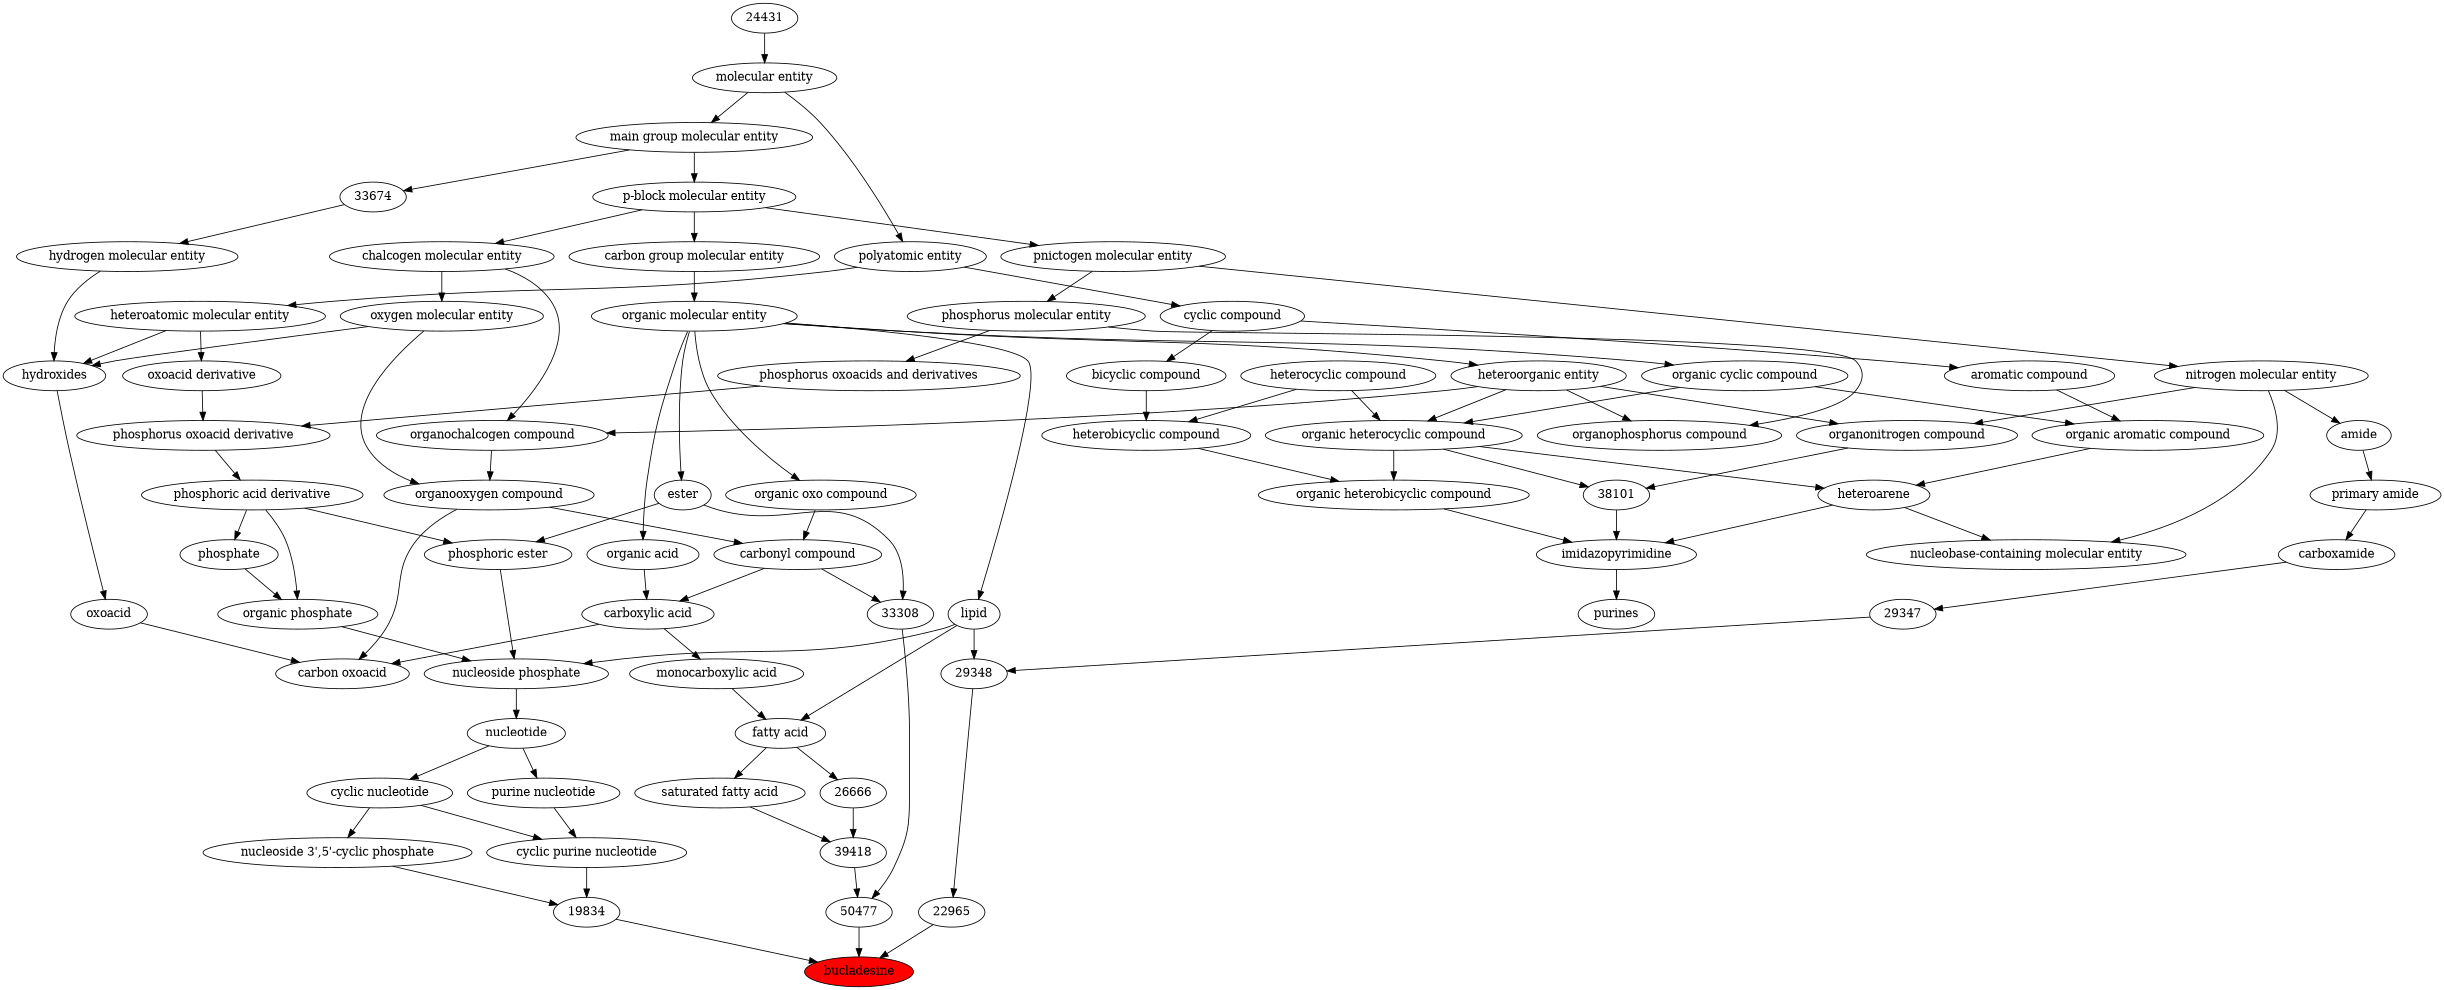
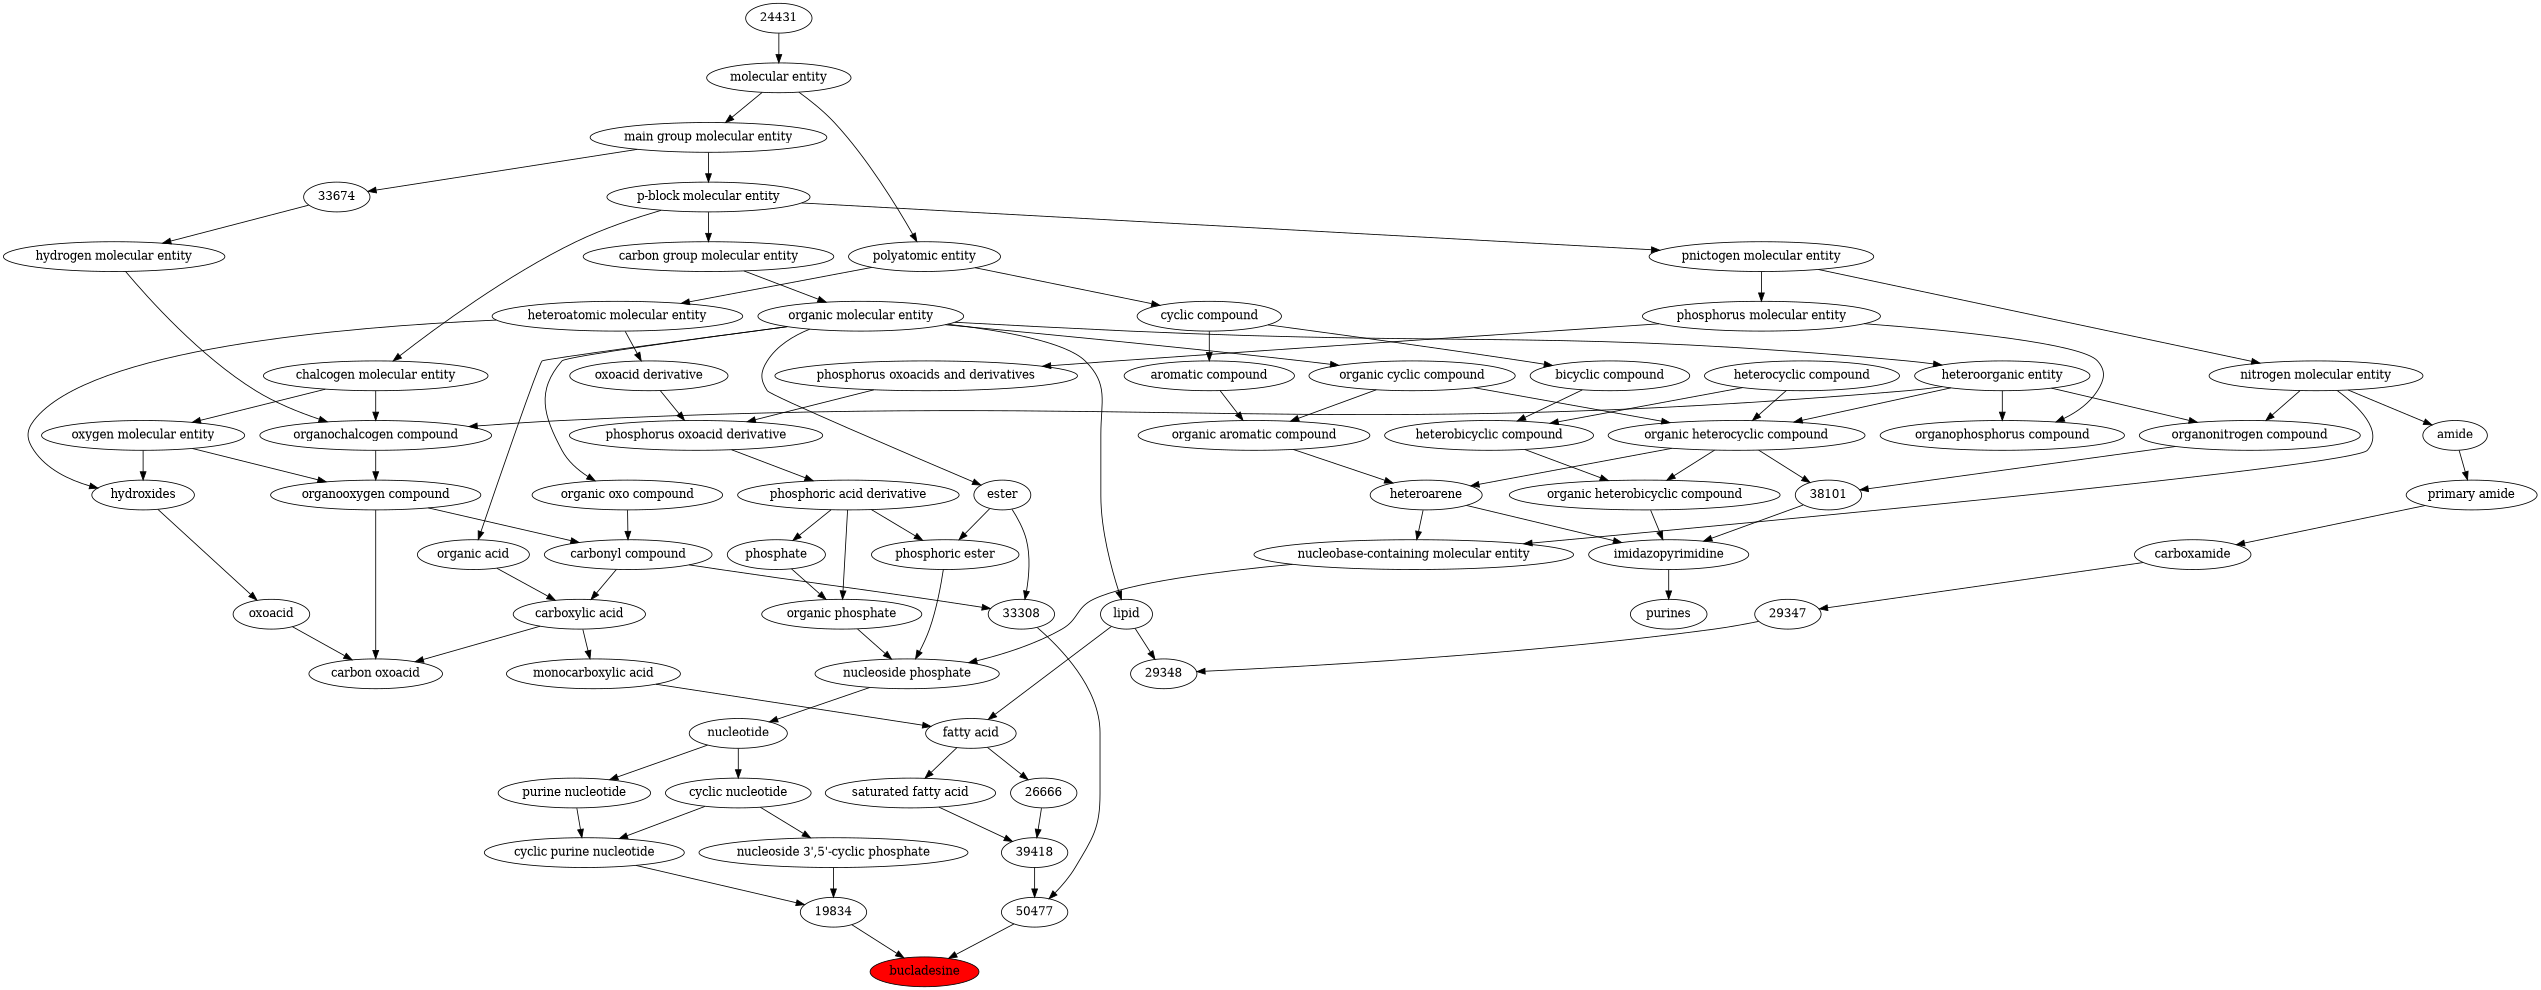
edge "hydrogen molecular entity" -> "hydroxides": now "hydrogen molecular entity" -> "organochalcogen compound"
edge "lipid" -> "nucleoside phosphate": now "nucleobase-containing molecular entity" -> "nucleoside phosphate"
node "22965": removed
